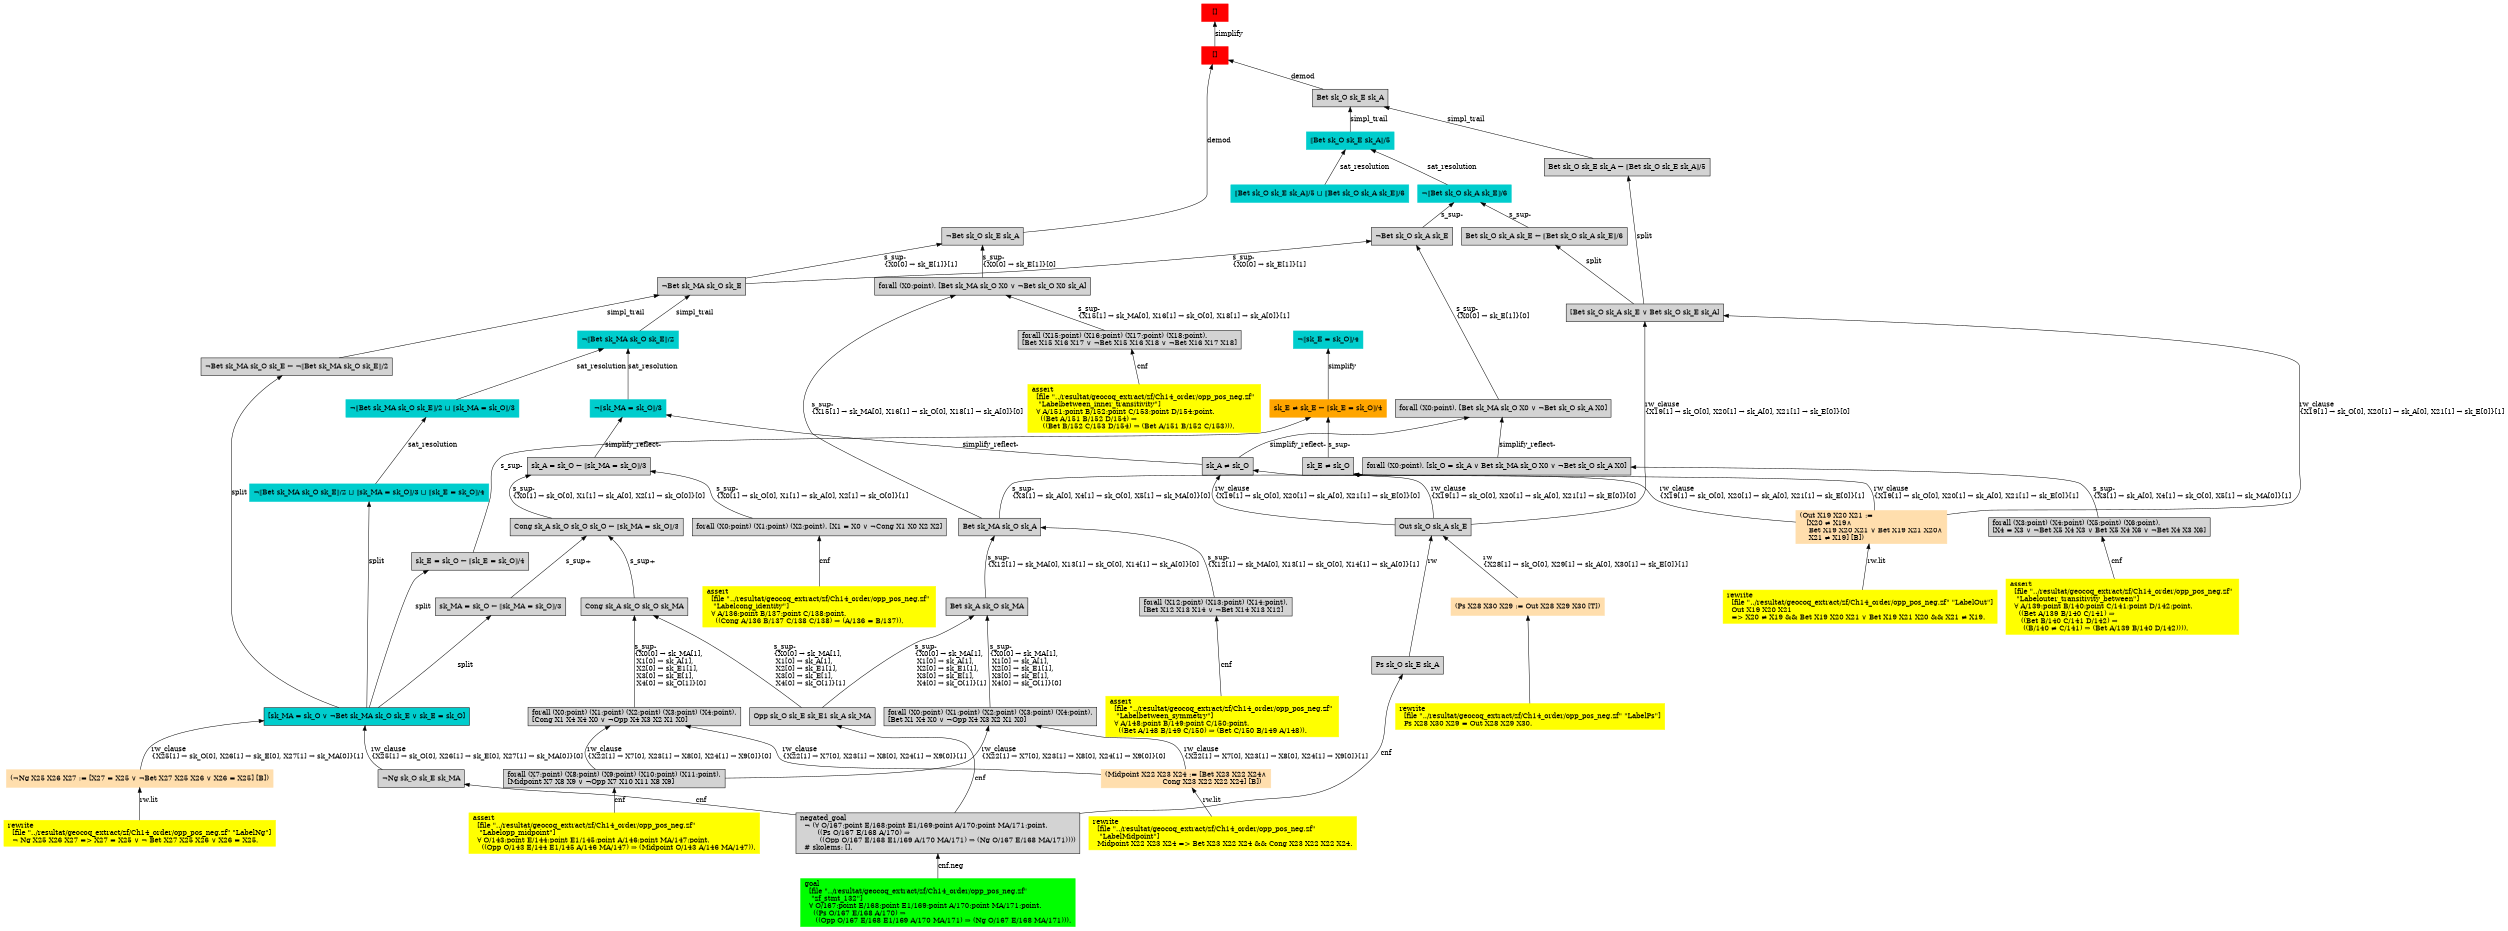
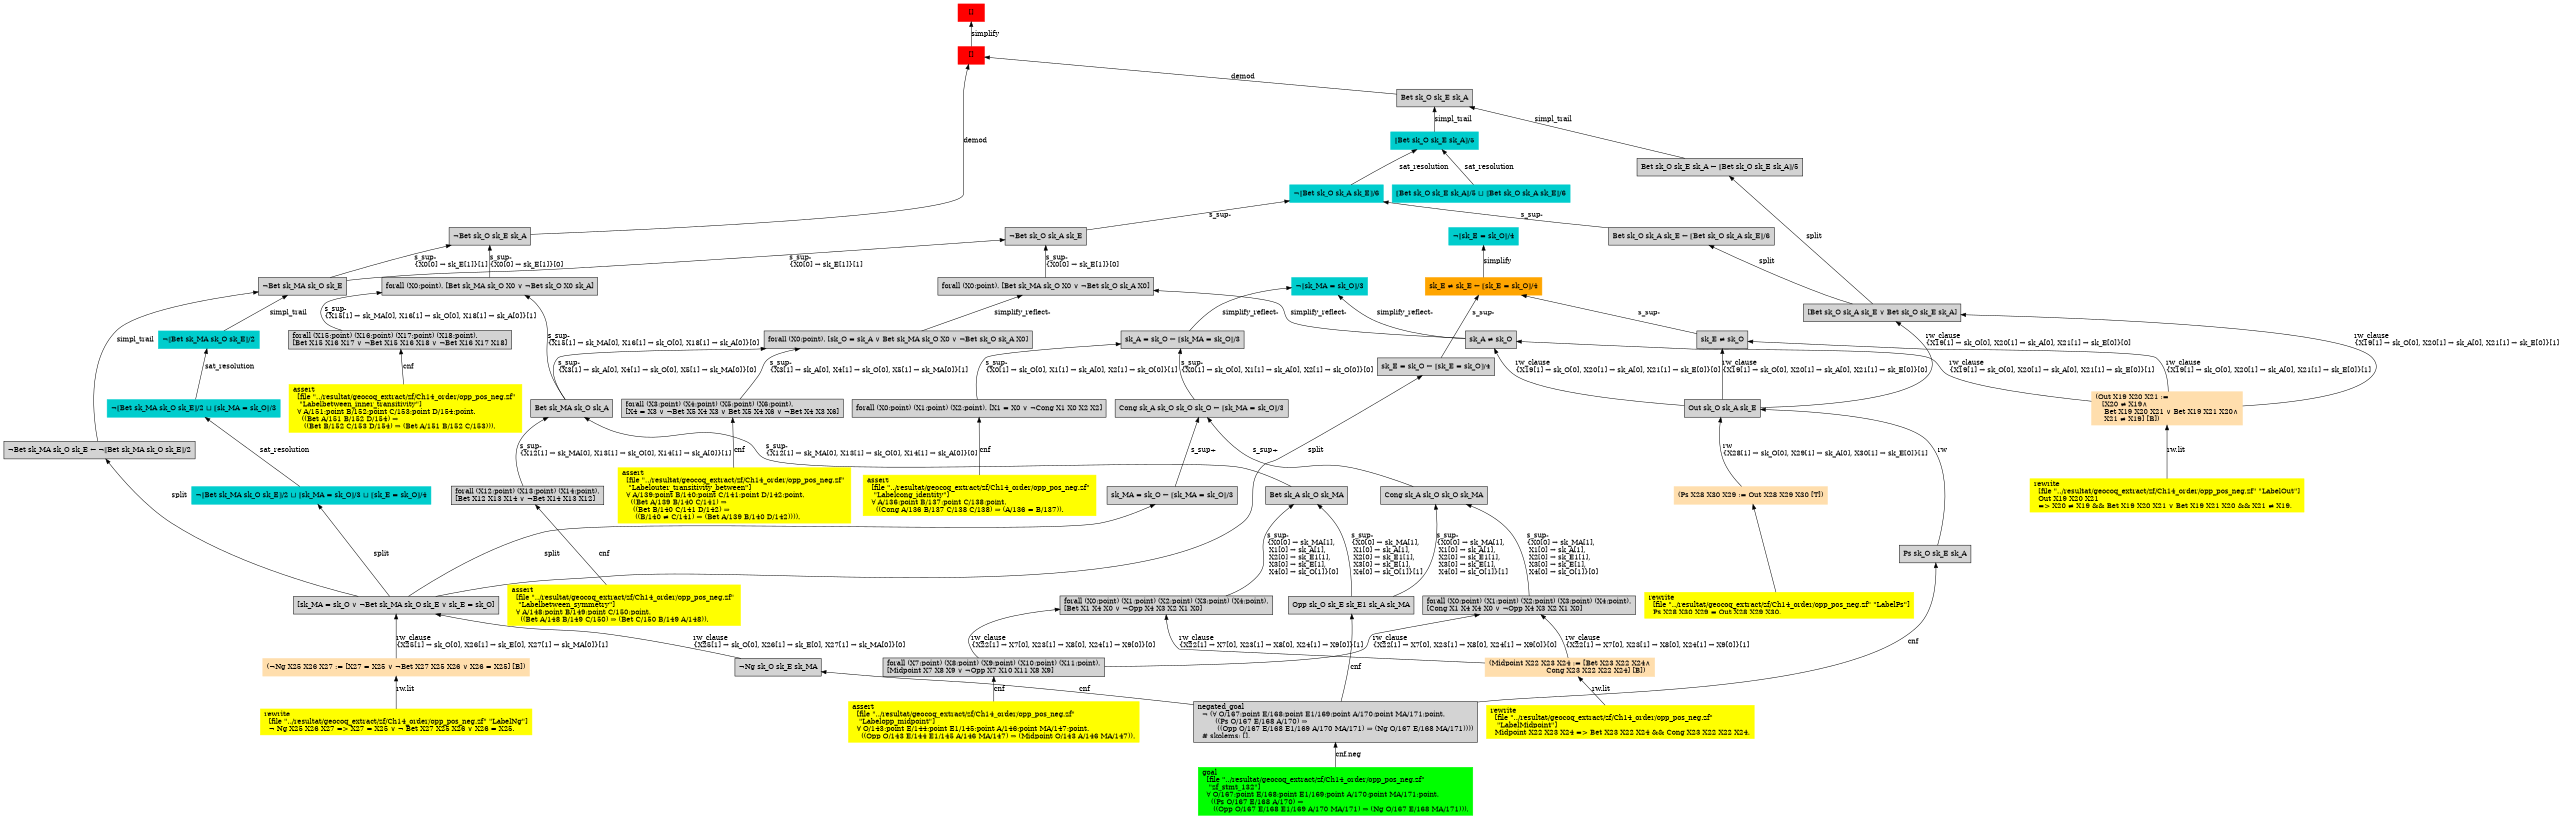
edge "¬⟦sk_MA = sk_O⟧/3" -> "¬⟦Bet sk_MA sk_O sk_E⟧/2": removed, label "sat_resolution"
node "[sk_MA = sk_O ∨ ¬Bet sk_MA sk_O sk_E ∨ sk_E = sk_O]": fillcolor cyan3 -> lightgrey
